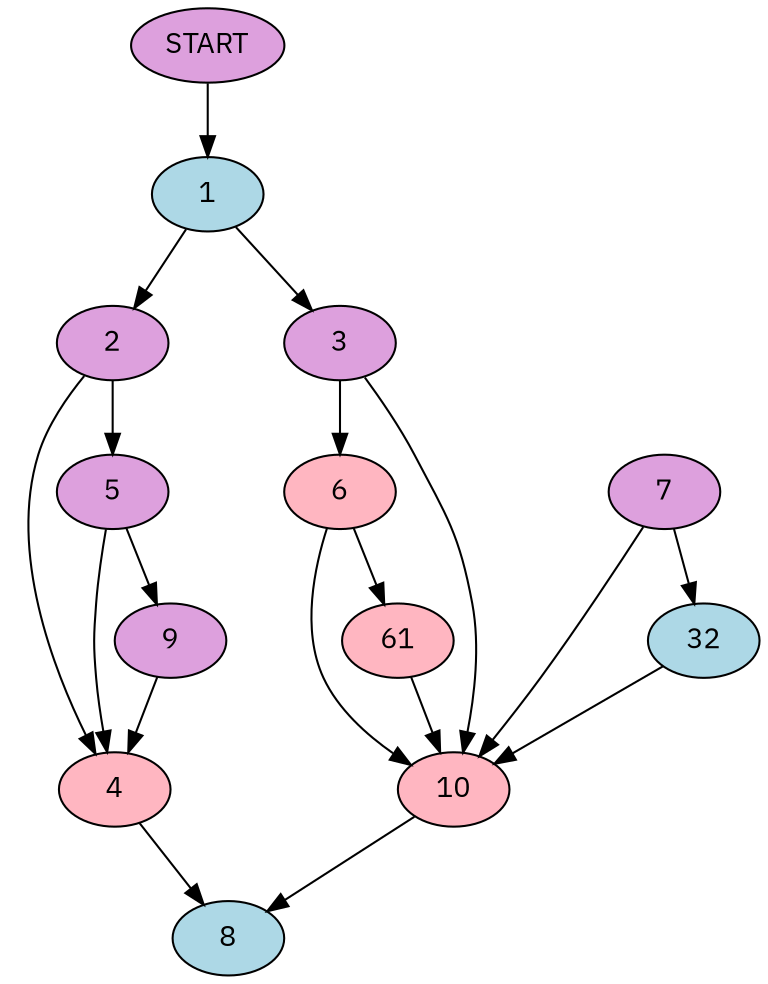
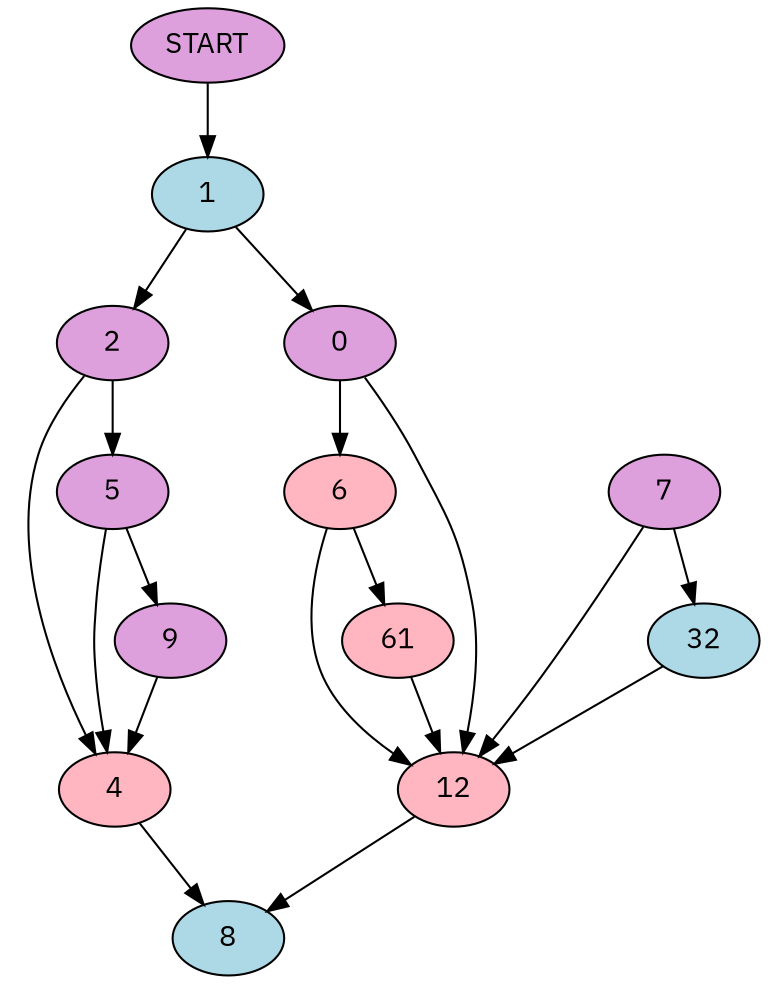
node "3": label "3" -> "0"
node "10": label "10" -> "12"
